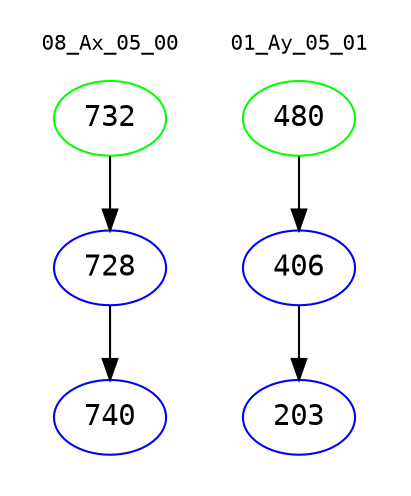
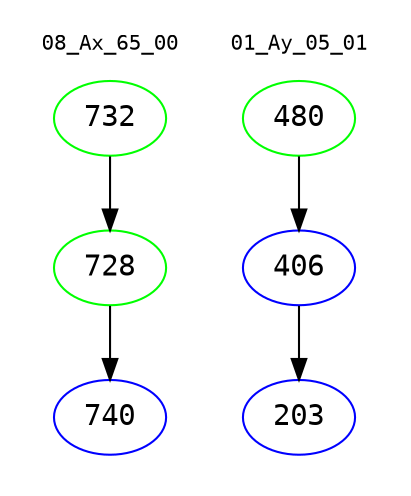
cluster "08_Ax_05_00": label "08_Ax_05_00" -> "08_Ax_65_00"
node "728": color blue -> green
